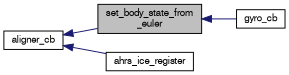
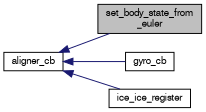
edge "gyro_cb" -> "set_body_state_from _euler": now "gyro_cb" -> "aligner_cb"
node "ahrs_ice_register": label "ahrs_ice_register" -> "ice_ice_register"
